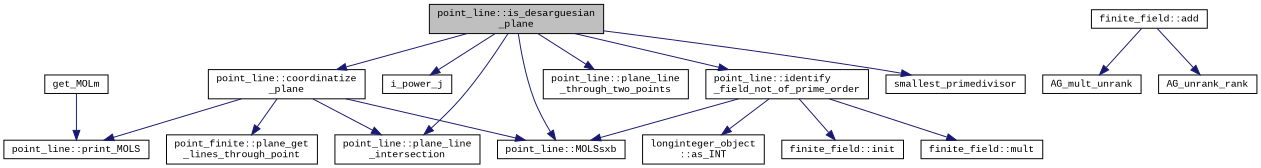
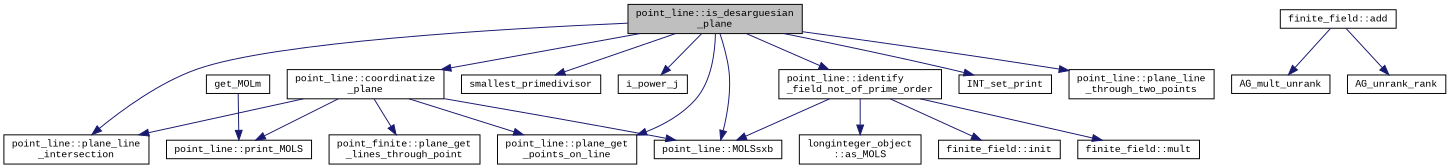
node "INT_set_print": added
node "point_line::plane_get _points_on_line": added
node "longinteger_object ::as_INT": label "longinteger_object ::as_INT" -> "longinteger_object ::as_MOLS"
